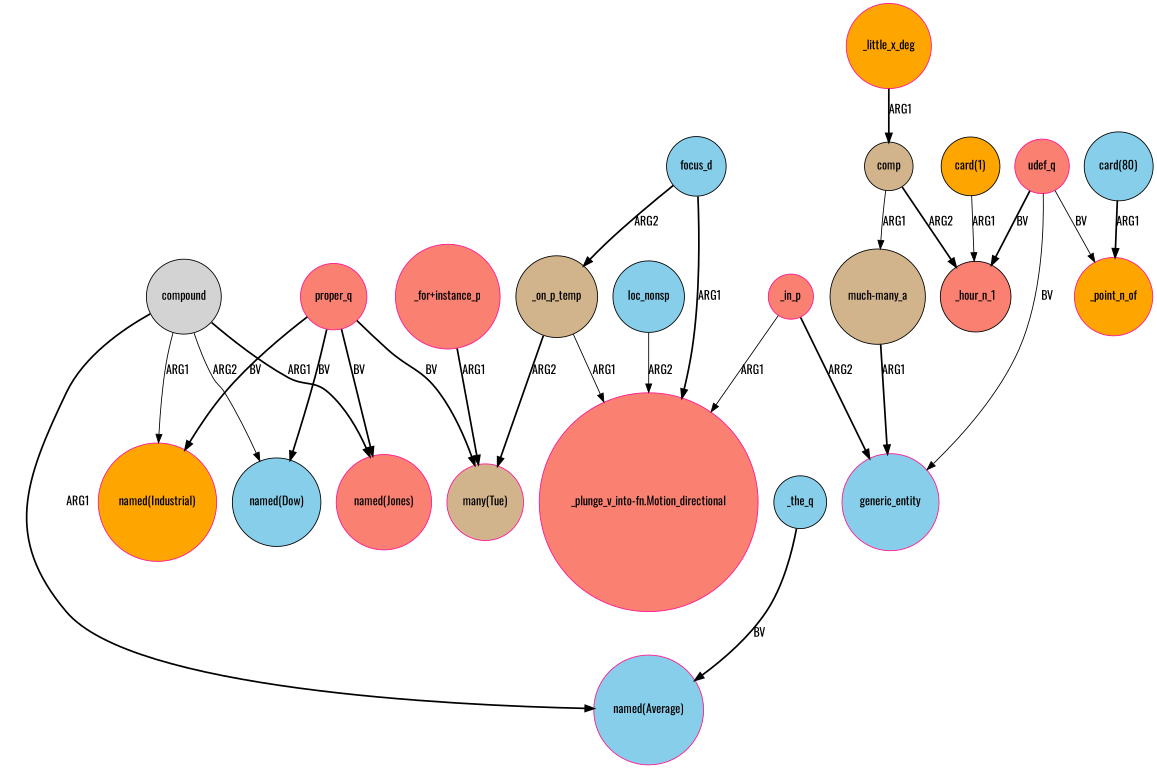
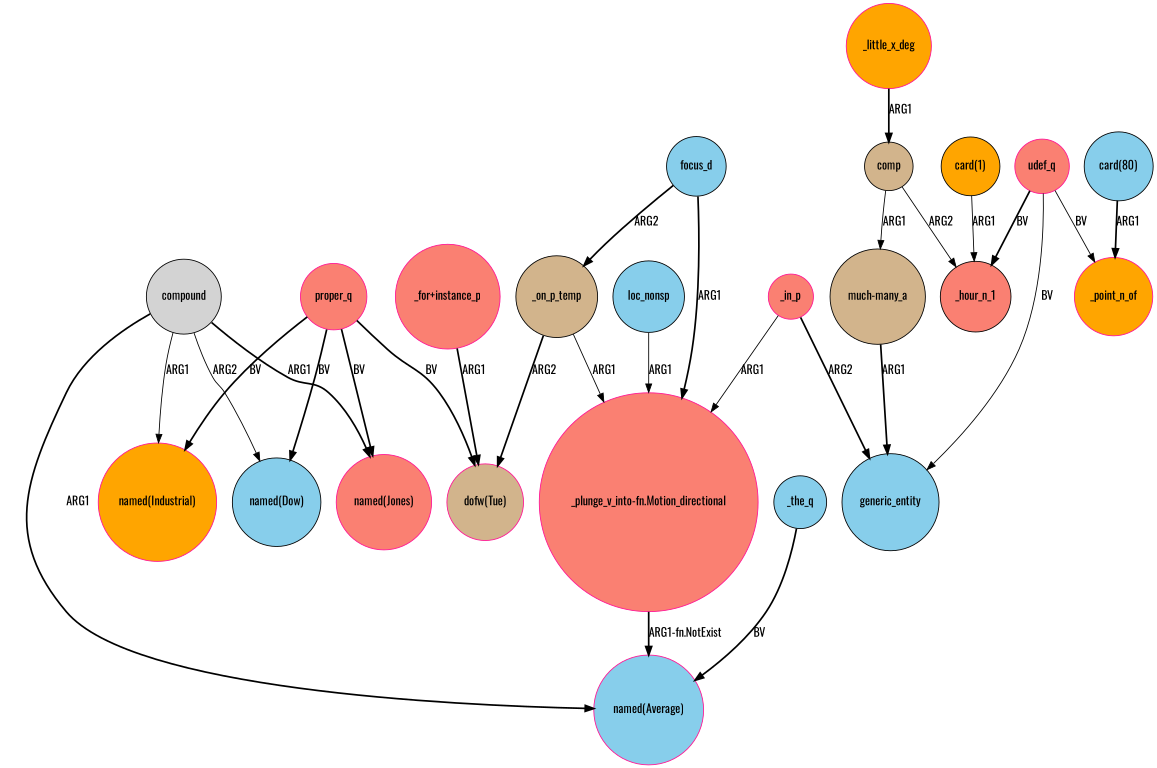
edge "comp" -> "_hour_n_1": style bold -> solid
edge "loc_nonsp" -> "_plunge_v_into-fn.Motion_directional": label "ARG2" -> "ARG1"
node "many(Tue)": label "many(Tue)" -> "dofw(Tue)"
node "generic_entity": color deeppink -> black
edge "_plunge_v_into-fn.Motion_directional" -> "named(Average)": added, label "ARG1-fn.NotExist"
